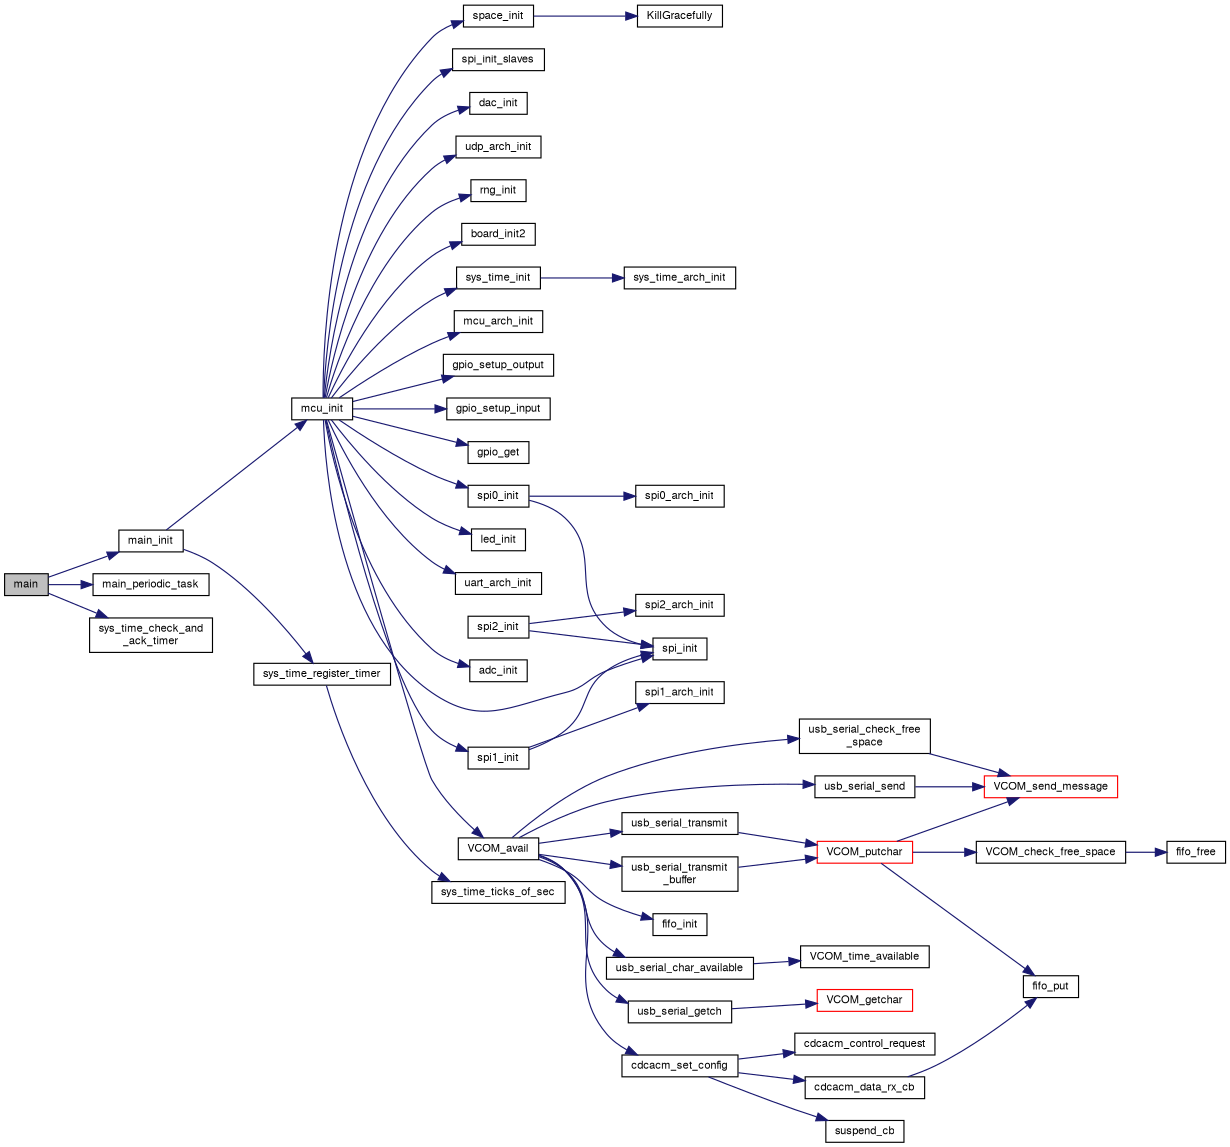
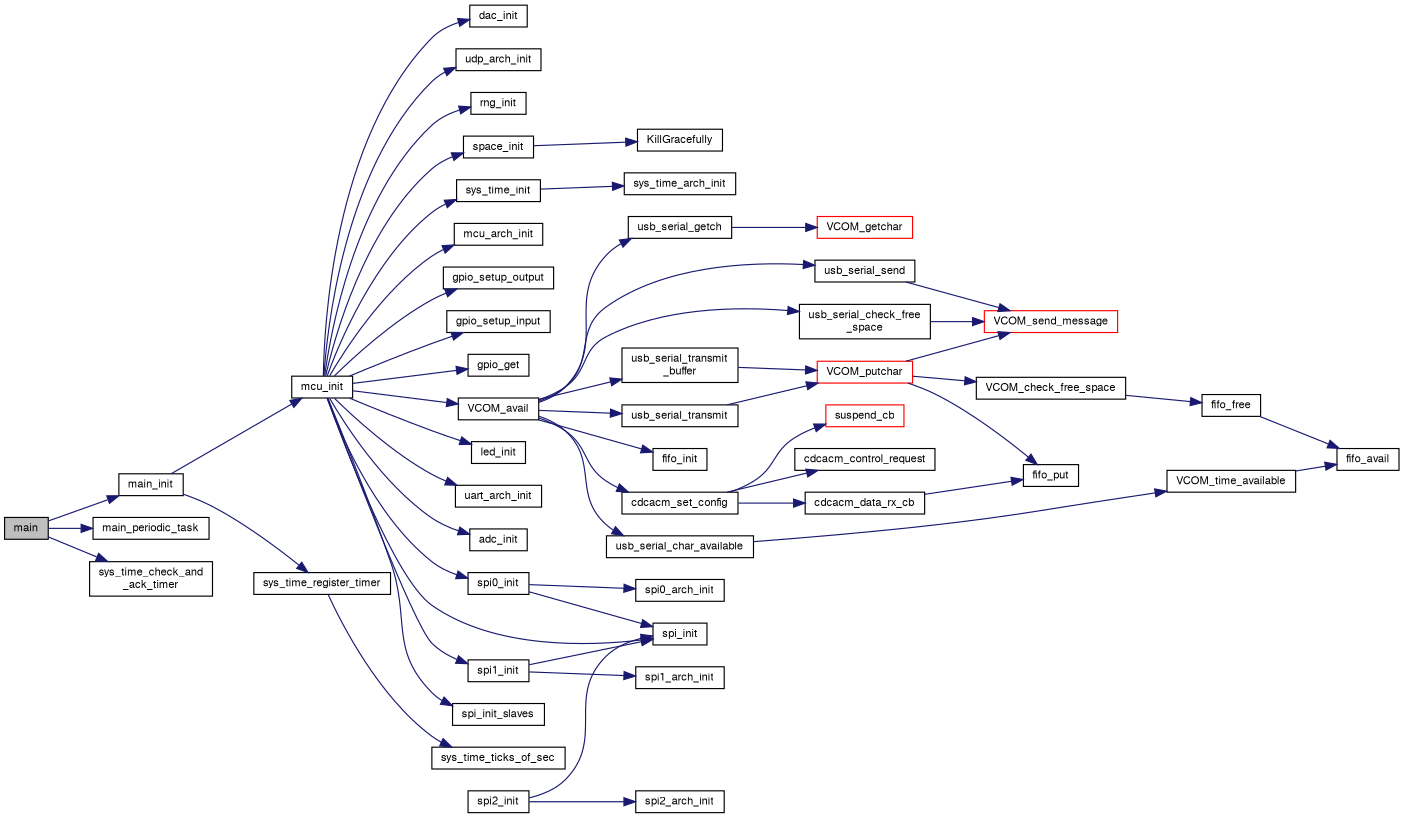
node "board_init2": removed
node "fifo_avail": added
node "suspend_cb": color black -> red
